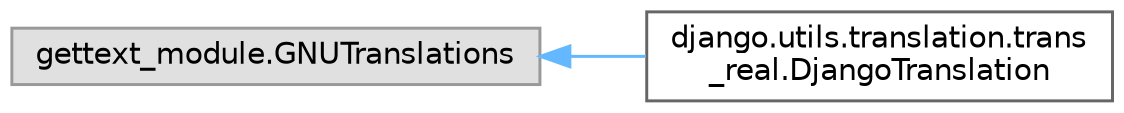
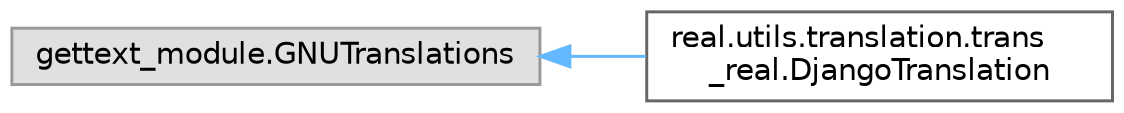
node "django.utils.translation.trans _real.DjangoTranslation": label "django.utils.translation.trans _real.DjangoTranslation" -> "real.utils.translation.trans _real.DjangoTranslation"
